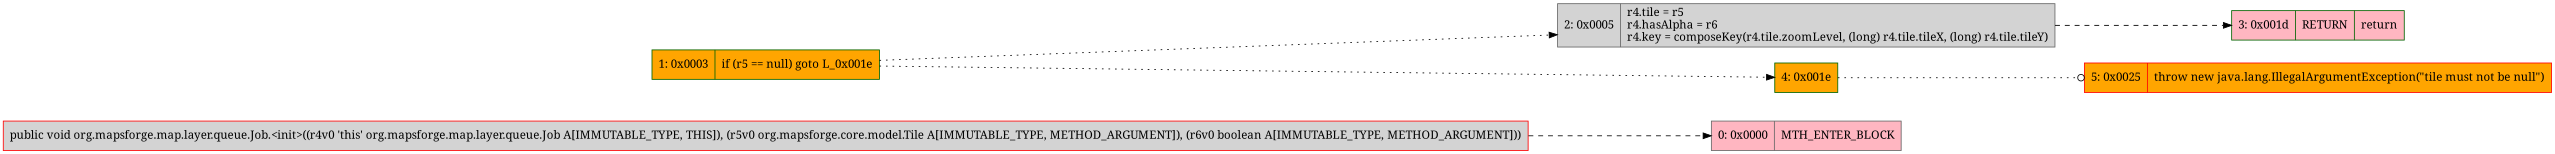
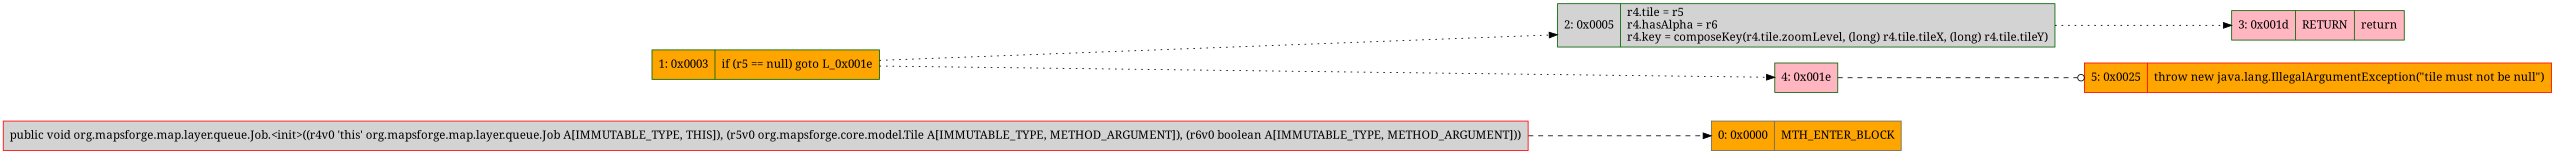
node "2: 0x0005": color gray40 -> darkgreen
edge "2: 0x0005" -> "3: 0x001d": style dashed -> dotted
node "4: 0x001e": fillcolor orange -> lightpink
edge "4: 0x001e" -> "5: 0x0025": style dotted -> dashed
node "0: 0x0000": fillcolor lightpink -> orange
